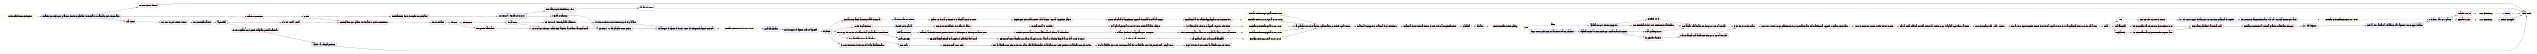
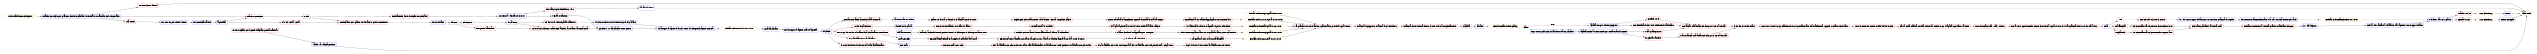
edge "Check boolean ArthurApathy" -> "l'apatia non può essere peggiore": label "false" -> "true"
edge "la predica." -> "Ti sei svegliato con il piede sbagliato questa mattina?": now "la predica." -> "Da dove comincio?"
edge "Check boolean ArthurApathy" -> "dopo tutto quello che mi hai detto di aver passato?": label "true" -> "false"
